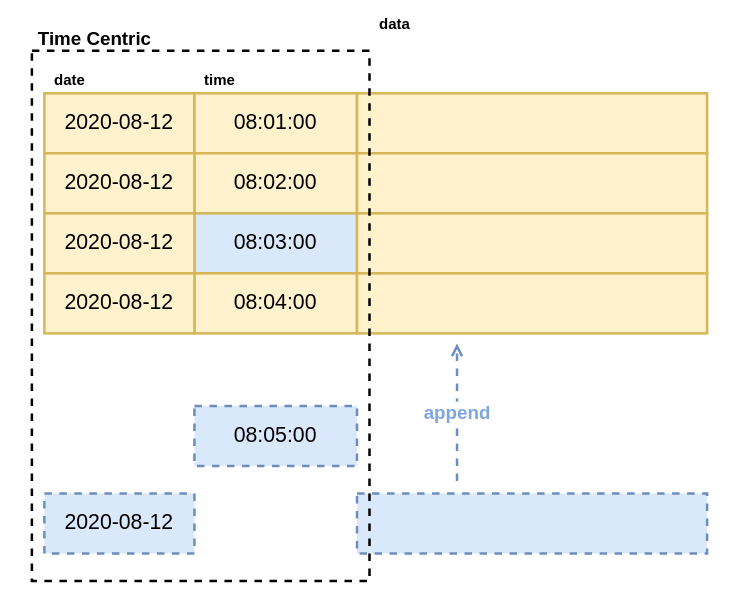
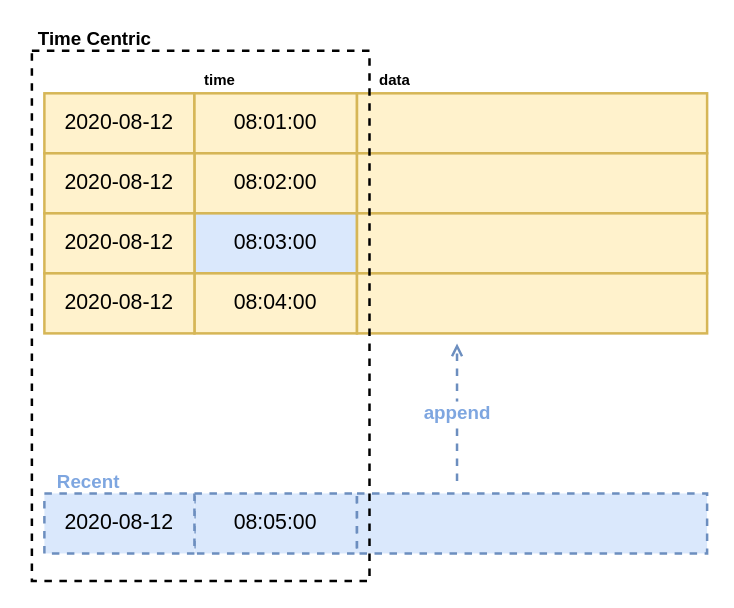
node "data": moved (394, 24) -> (394, 81)
node "date": removed
node "08:05:00": moved (276, 436) -> (276, 523)
node "Recent": added
